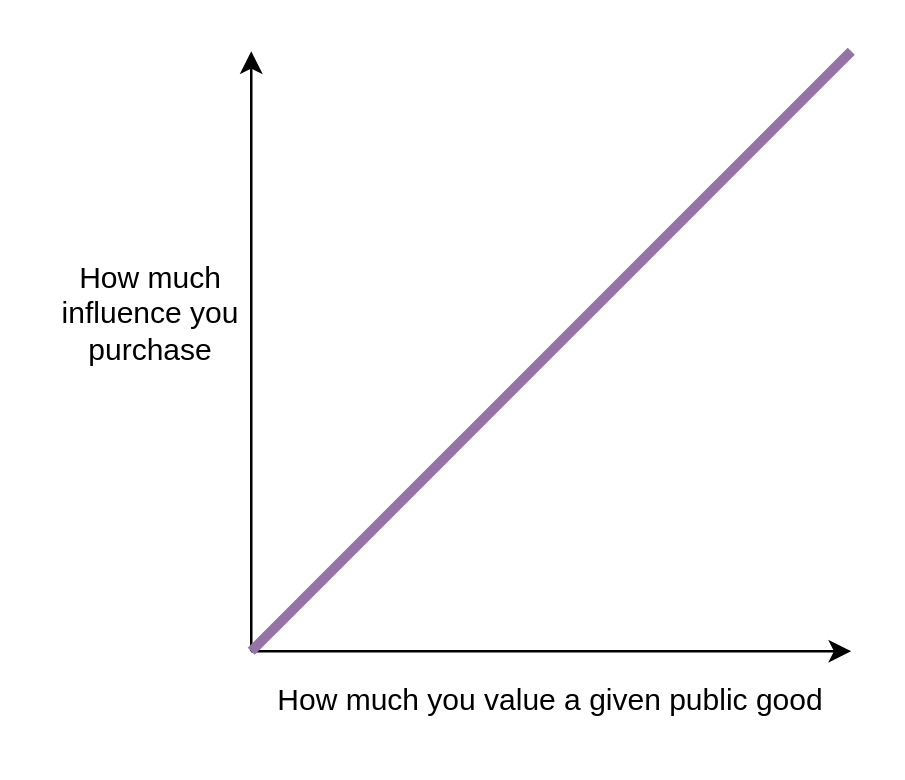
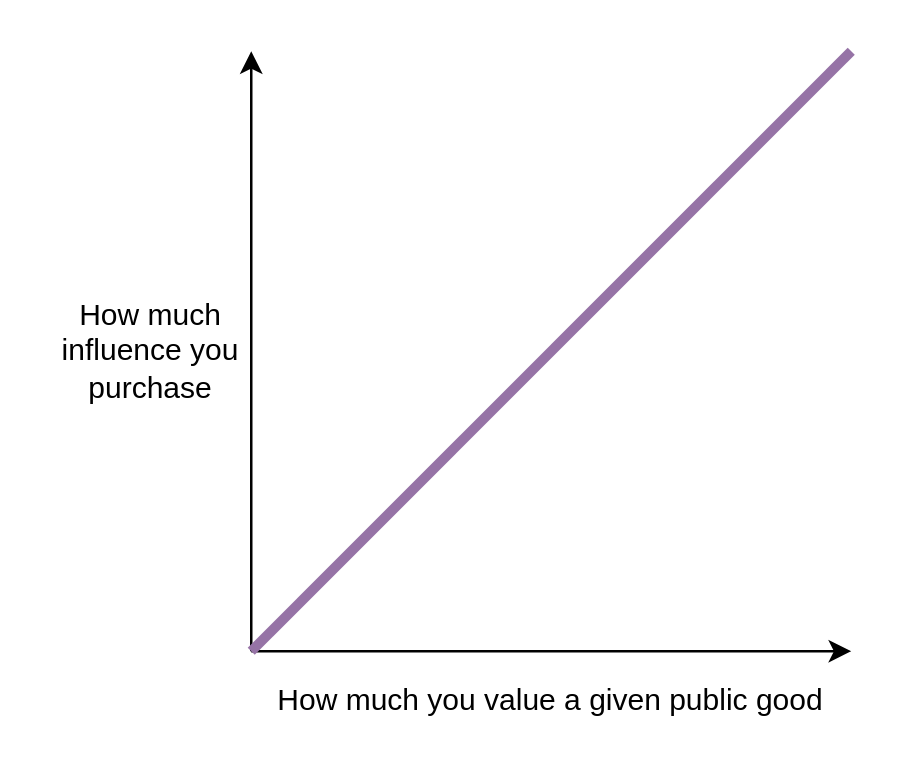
node "How much influence you purchase": moved (151, 314) -> (151, 351)
